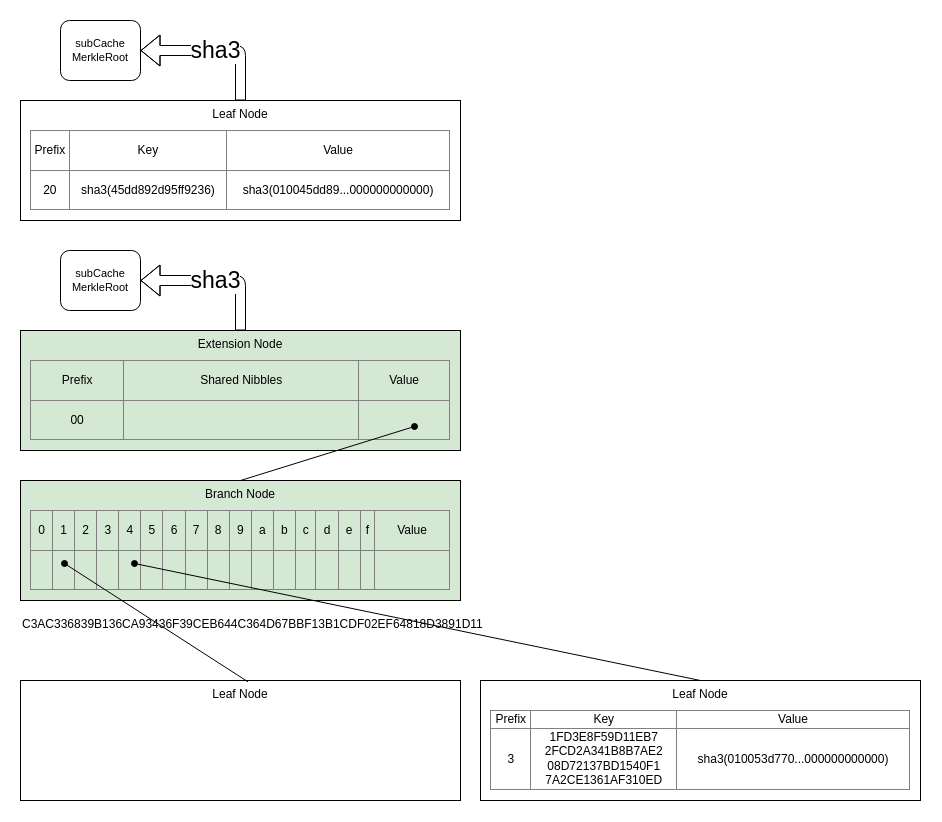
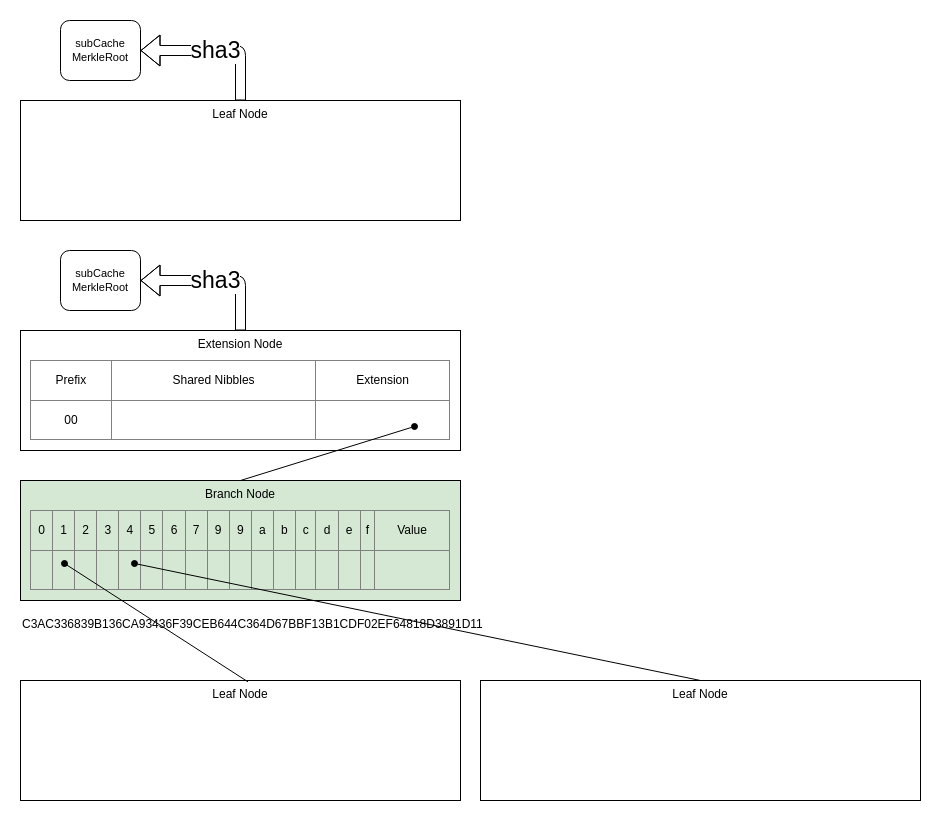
node "Prefix Key Value 20 sha3(45dd892d95ff9236) sha3(010045dd89...000000000000)": removed
node "Prefix Shared Nibbles Value 00": label "Prefix Shared Nibbles Value 00" -> "Prefix Shared Nibbles Extension 00"
node "Extension Node": fillcolor #d5e8d4 -> #ffffff
node "0 1 2 3 4 5 6 7 8 9 a b c d e f Value": label "0 1 2 3 4 5 6 7 8 9 a b c d e f Value" -> "0 1 2 3 4 5 6 7 9 9 a b c d e f Value"
node "Prefix Key Value 3 1FD3E8F59D11EB7 2FCD2A341B8B7AE2 08D72137BD1540F1 7A2CE1361AF310ED sha3(010053d770...000000000000)": removed
